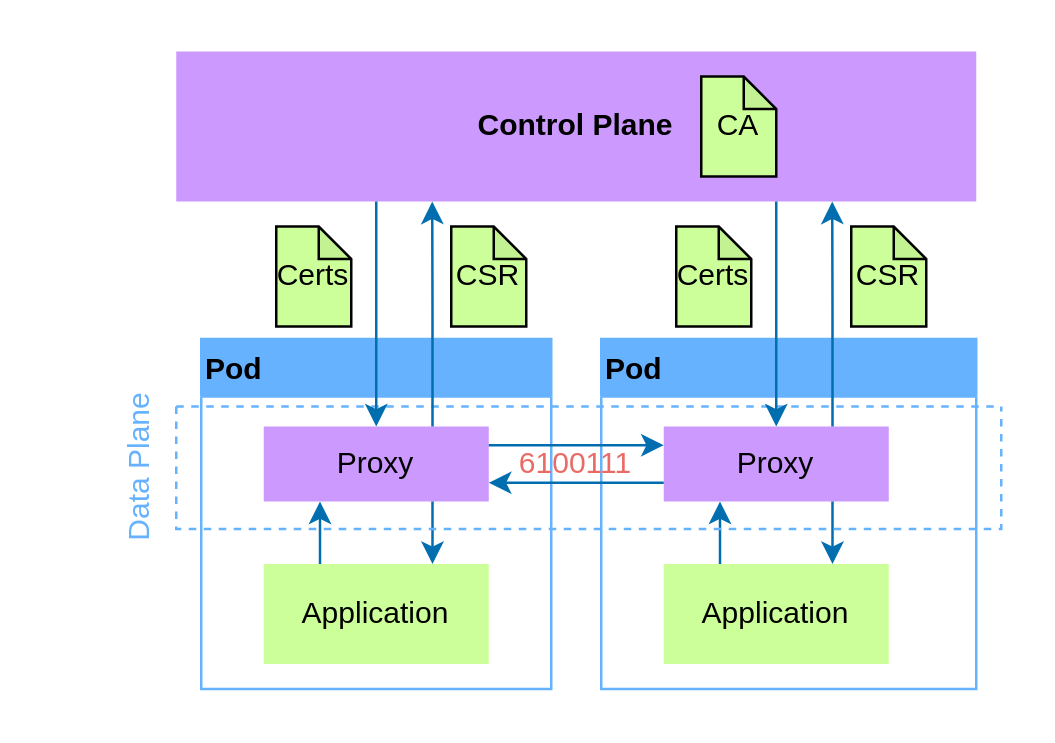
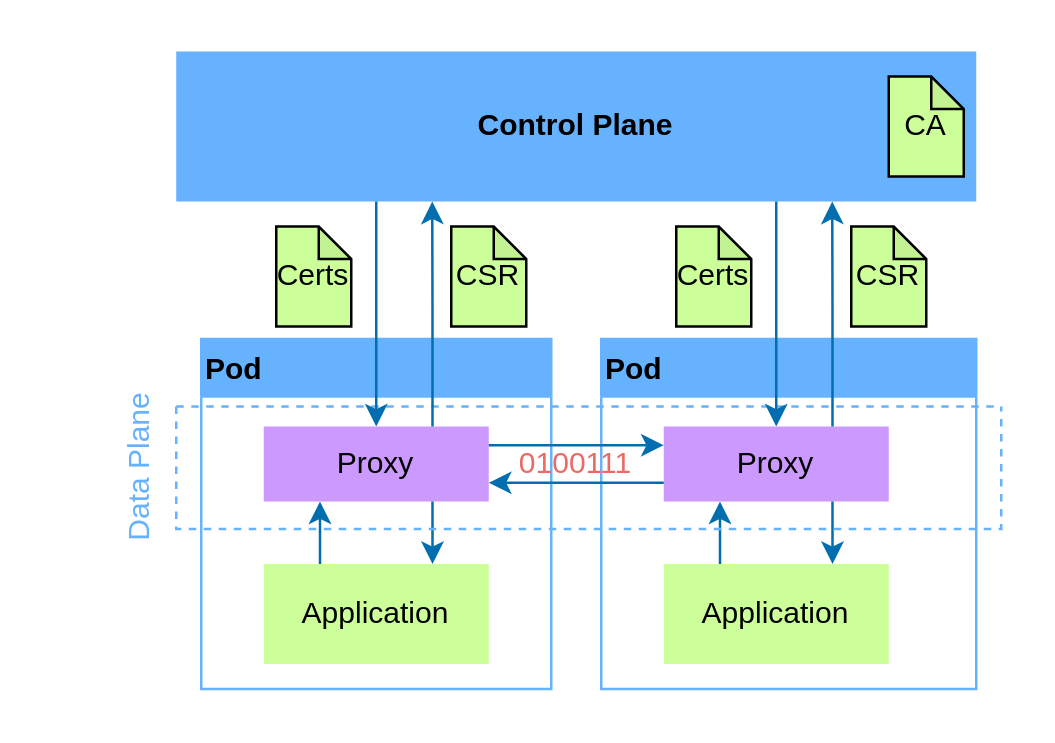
node "Control Plane": fillcolor #cc99ff -> #66b2ff
node "CA": moved (739, 126) -> (926, 126)
node "6100111": label "6100111" -> "0100111"
